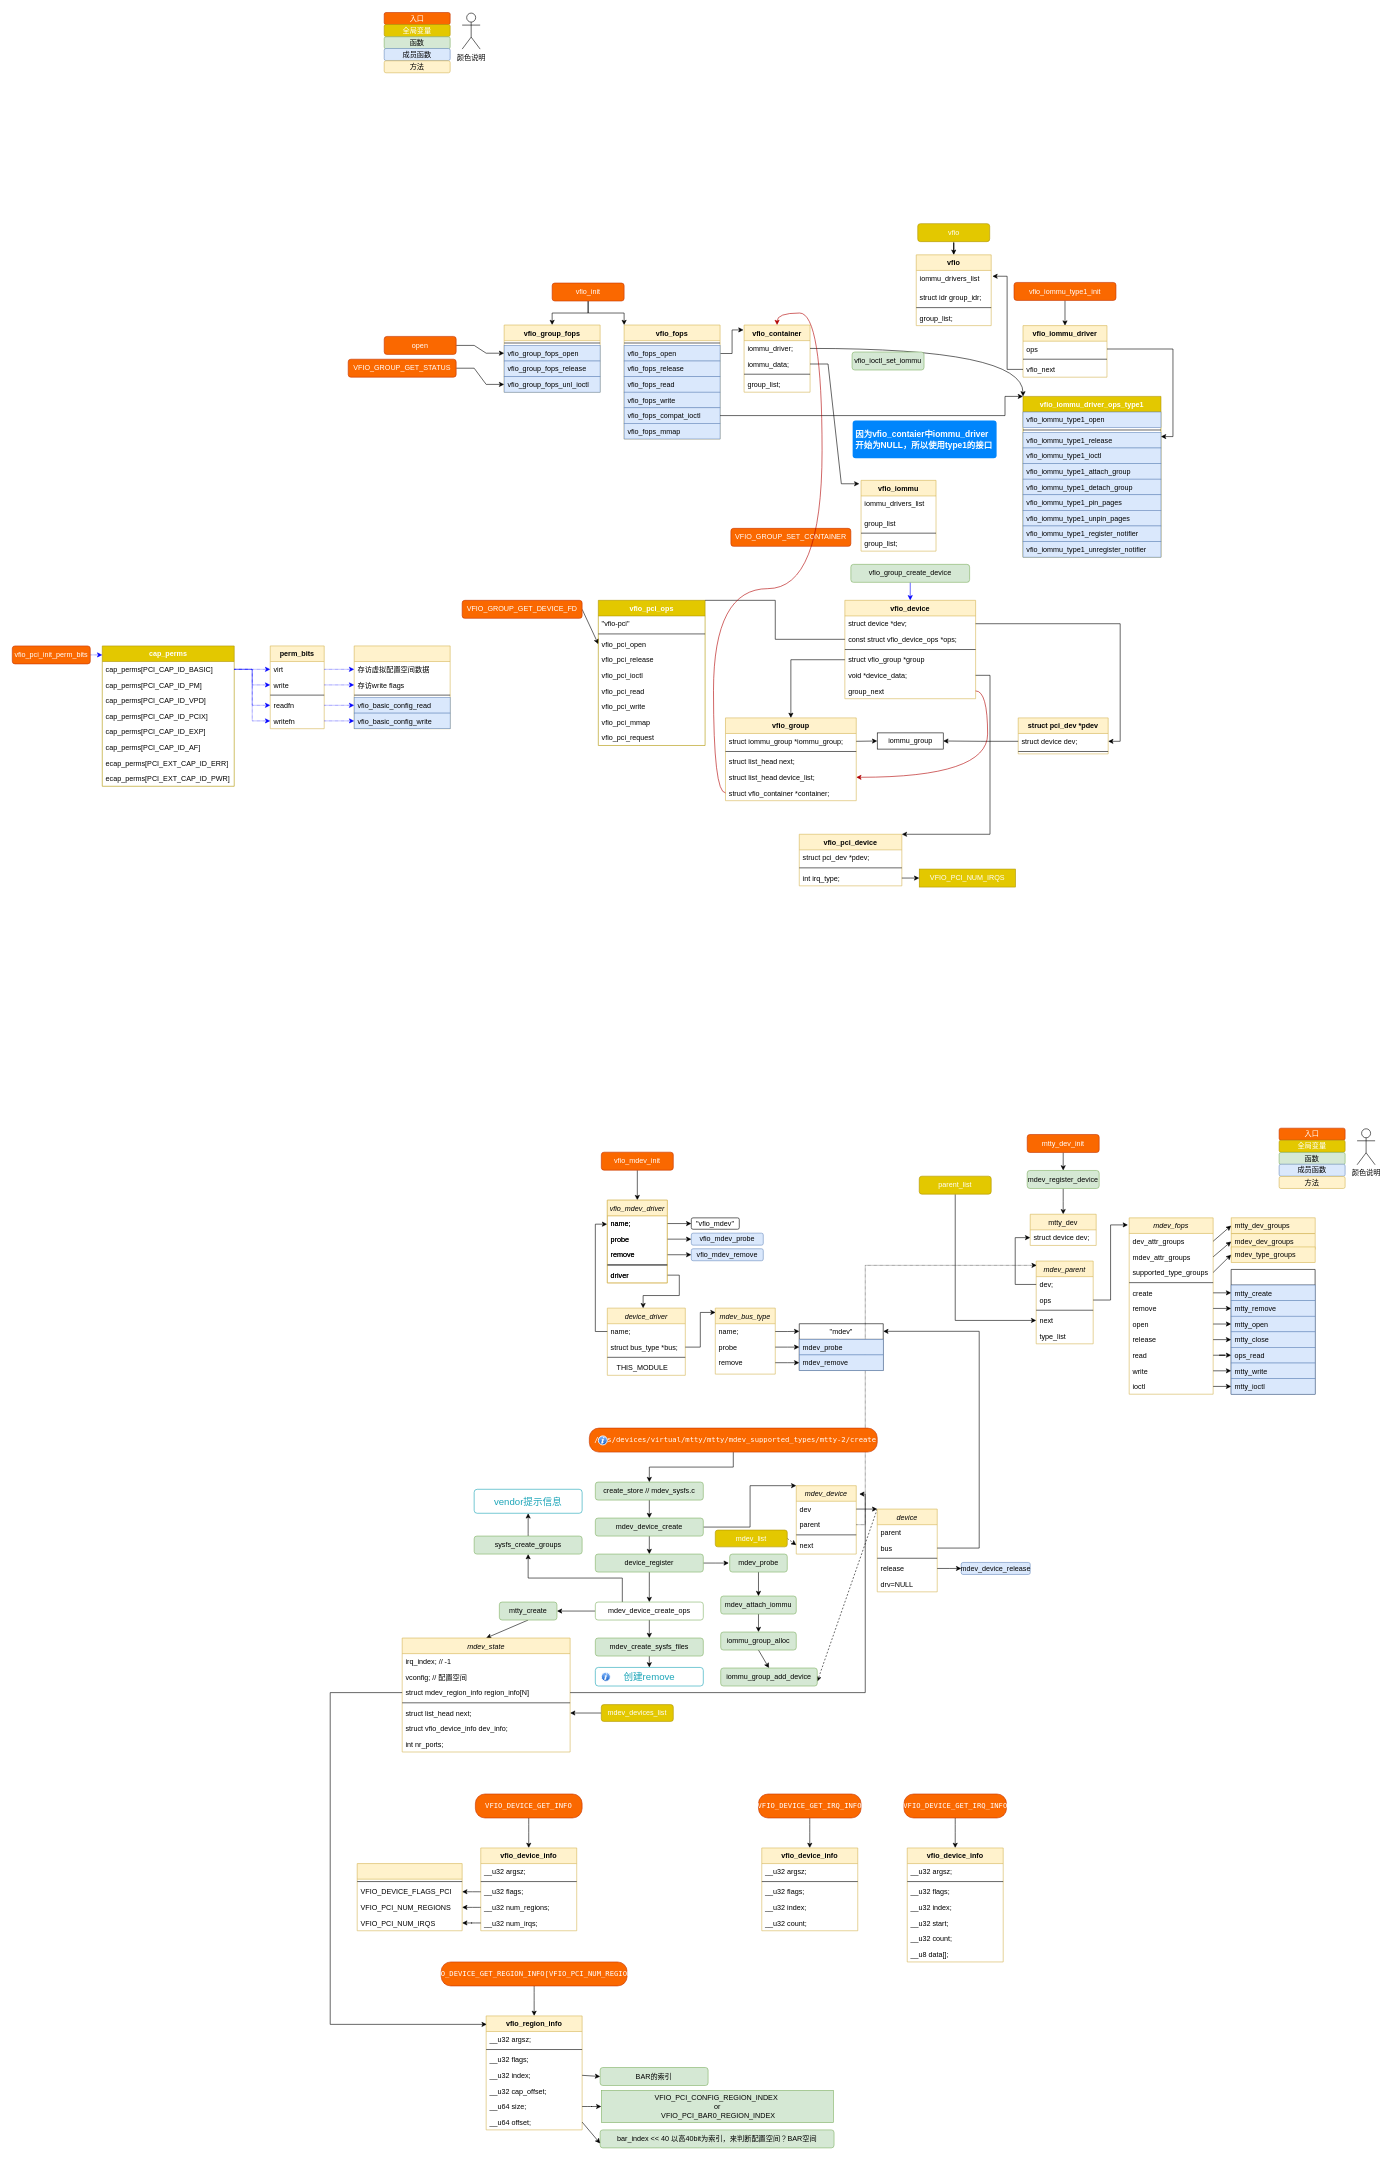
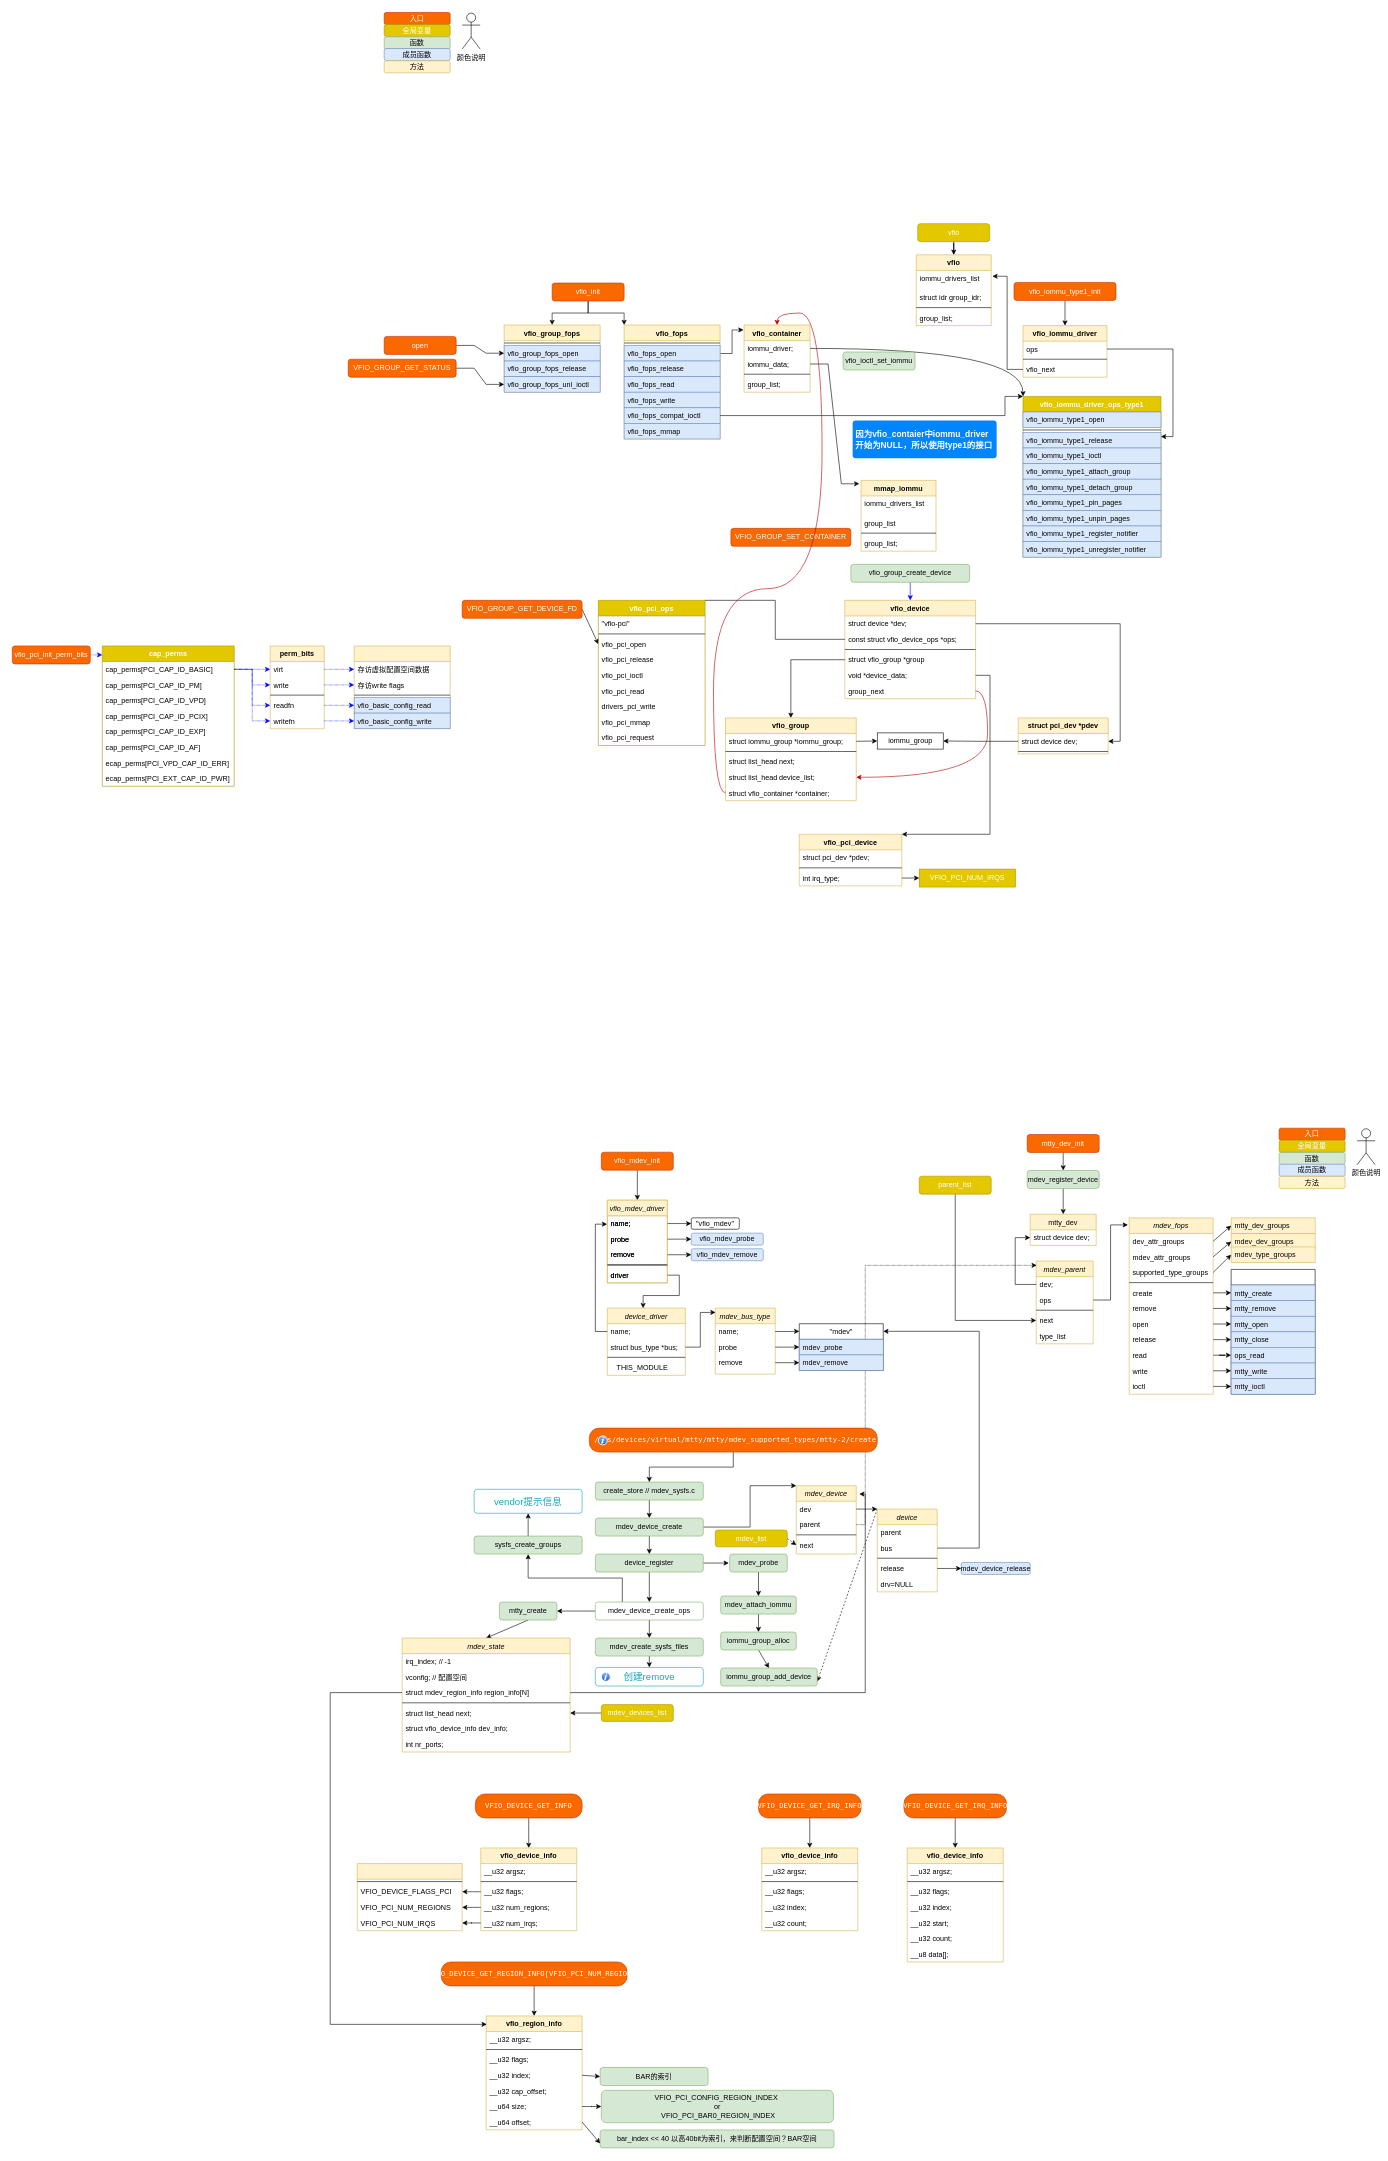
node "vfio_ioctl_set_iommu": moved (888, 361) -> (879, 361)
node "vfio_iommu": label "vfio_iommu" -> "mmap_iommu"
node "vfio_pci_write": label "vfio_pci_write" -> "drivers_pci_write"
node "ecap_perms[PCI_EXT_CAP_ID_ERR]": label "ecap_perms[PCI_EXT_CAP_ID_ERR]" -> "ecap_perms[PCI_VPD_CAP_ID_ERR]"
node "VFIO_PCI_CONFIG_REGION_INDEX or VFIO_PCI_BAR0_REGION_INDEX": shape rectangle -> rounded rectangle
